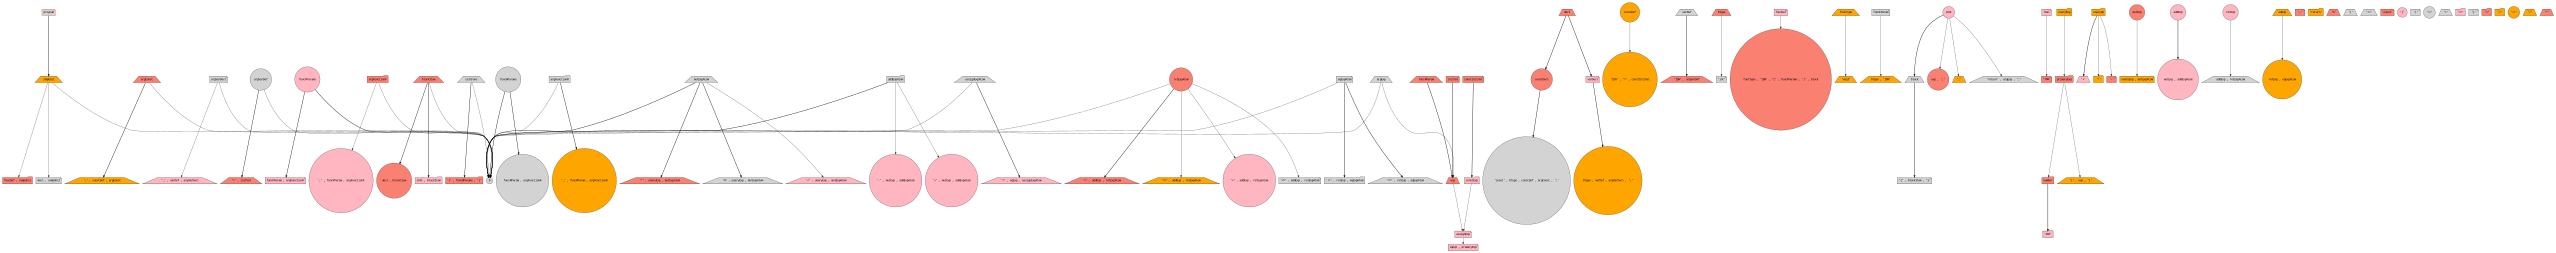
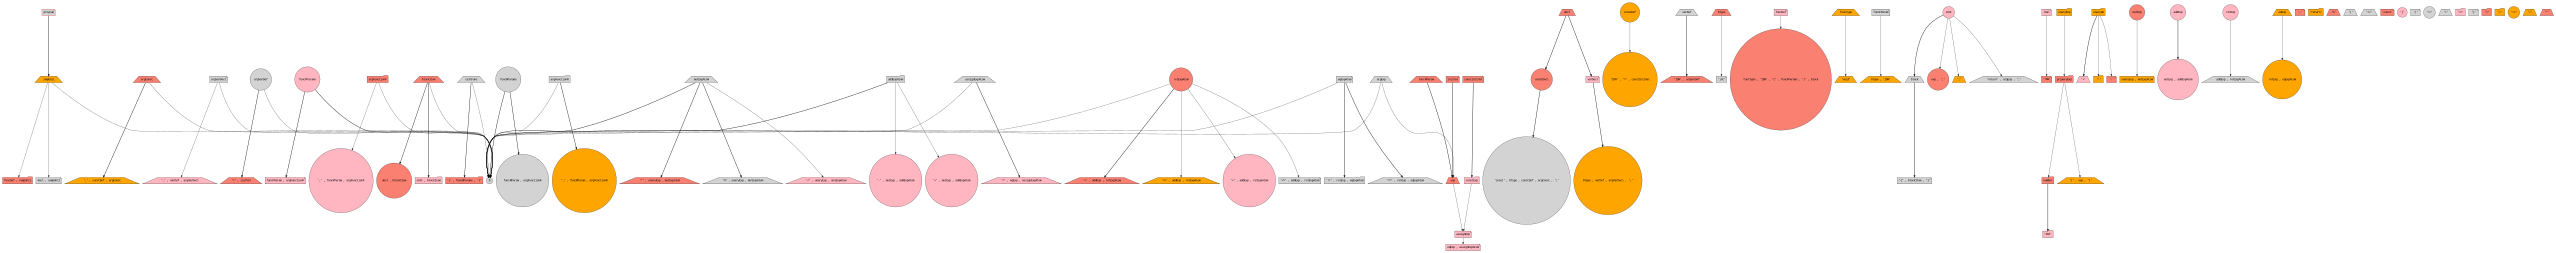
node "eqExp , primaryExp": label "eqExp , primaryExp" -> "eqExp , assignExpAtom"
